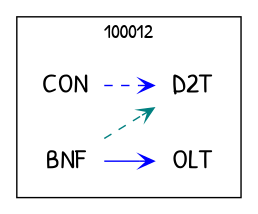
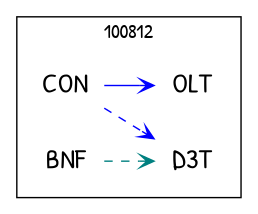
cluster "100012": label "100012" -> "100812"
node "D2T": label "D2T" -> "D3T"
edge "BNF" -> "OLT": now "CON" -> "OLT"
